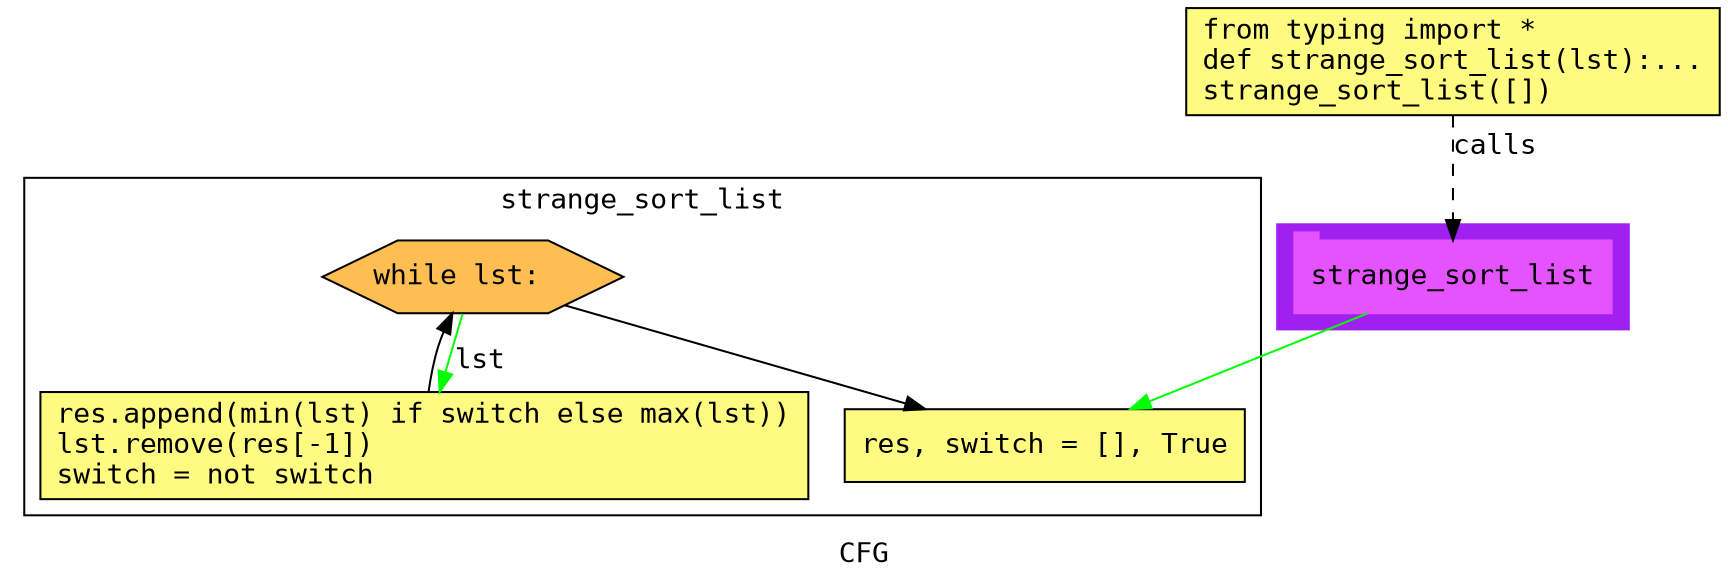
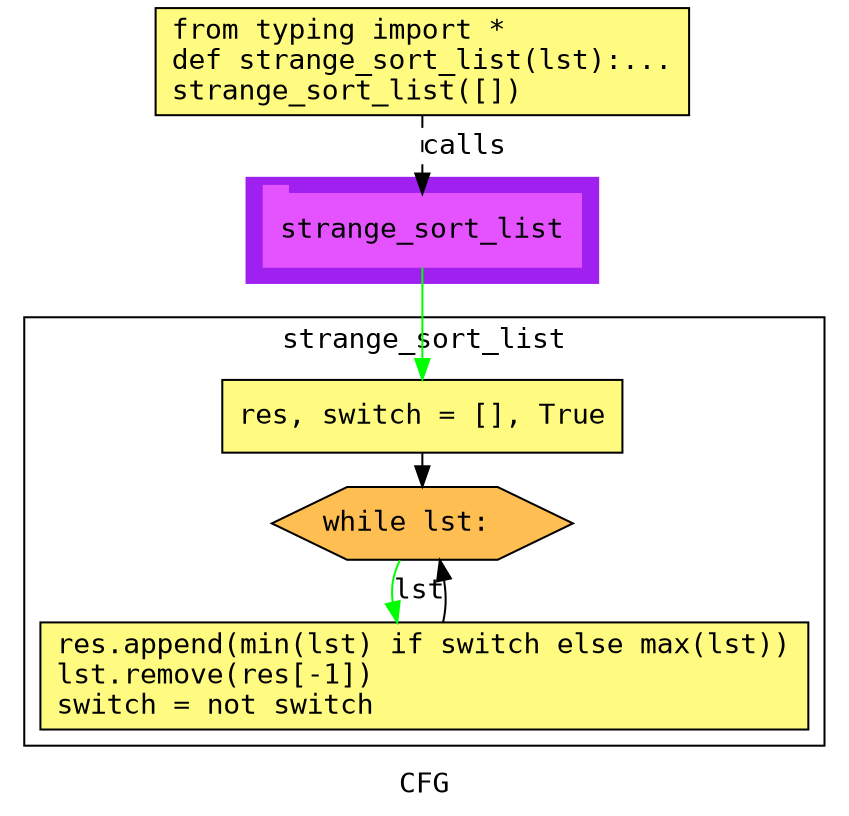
edge "while lst:" -> "res, switch = [], True": reversed
